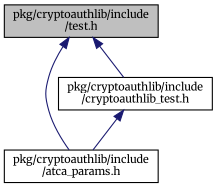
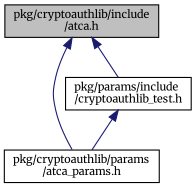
node "pkg/cryptoauthlib/include /test.h": label "pkg/cryptoauthlib/include /test.h" -> "pkg/cryptoauthlib/include /atca.h"
node "pkg/cryptoauthlib/include /cryptoauthlib_test.h": label "pkg/cryptoauthlib/include /cryptoauthlib_test.h" -> "pkg/params/include /cryptoauthlib_test.h"
node "pkg/cryptoauthlib/include /atca_params.h": label "pkg/cryptoauthlib/include /atca_params.h" -> "pkg/cryptoauthlib/params /atca_params.h"
